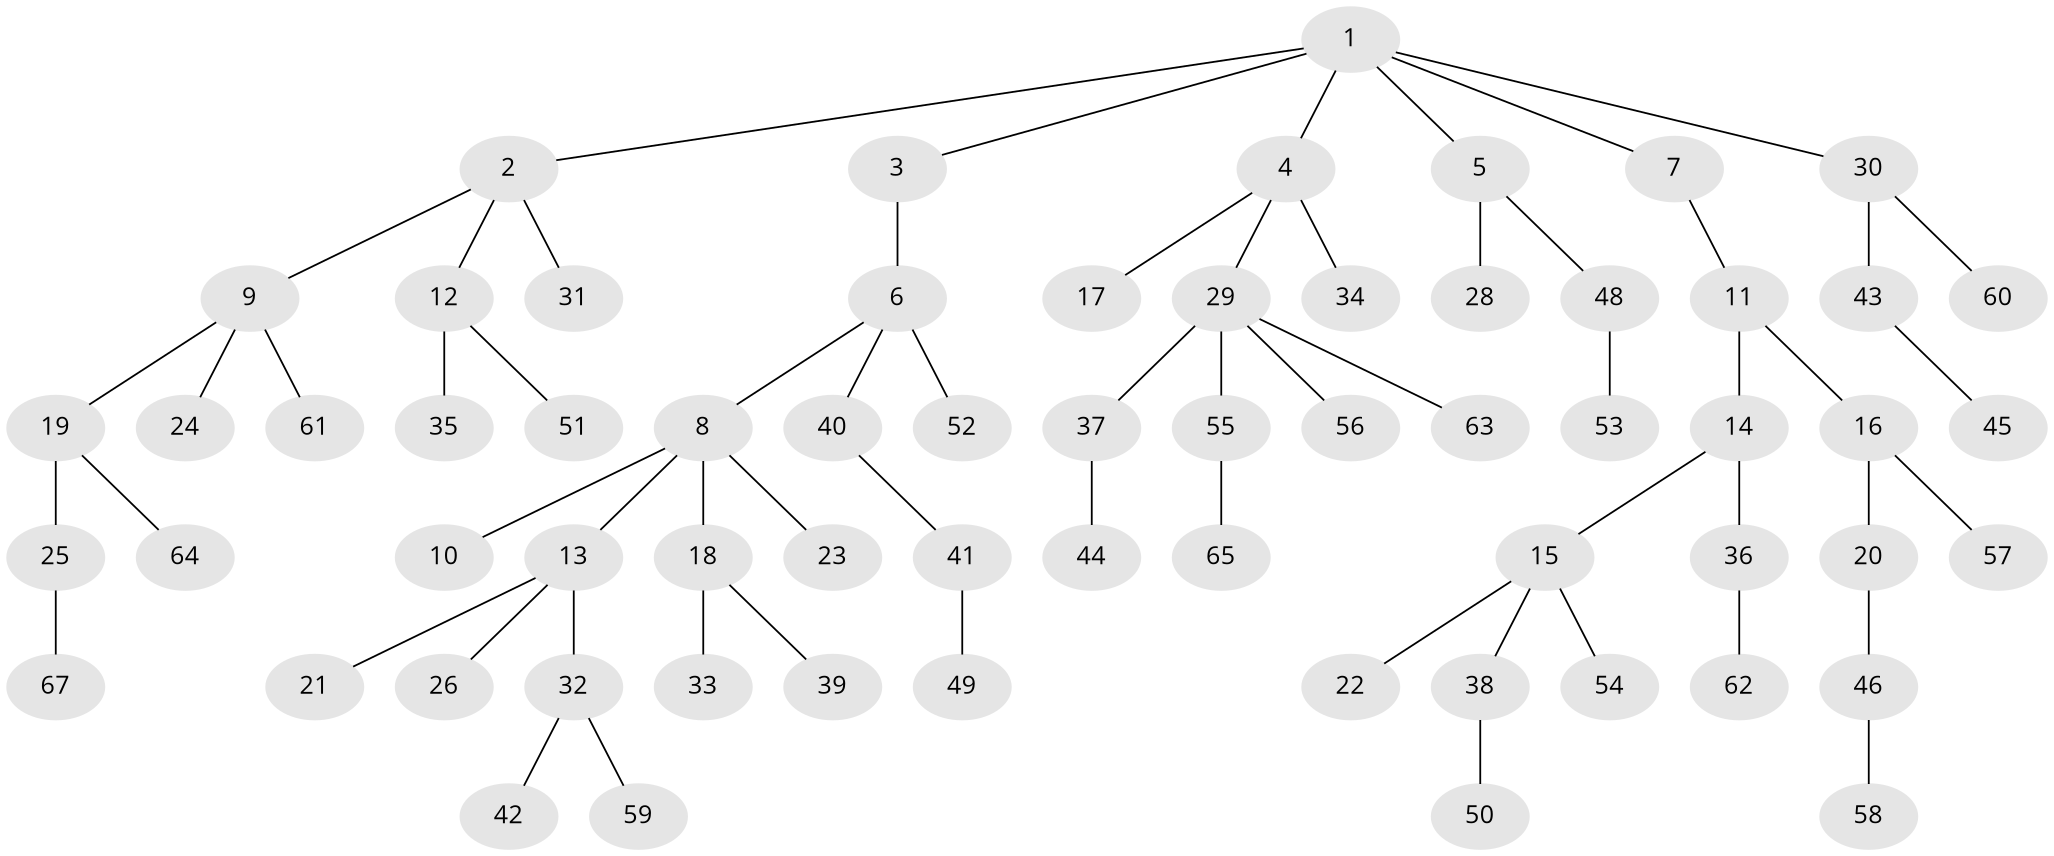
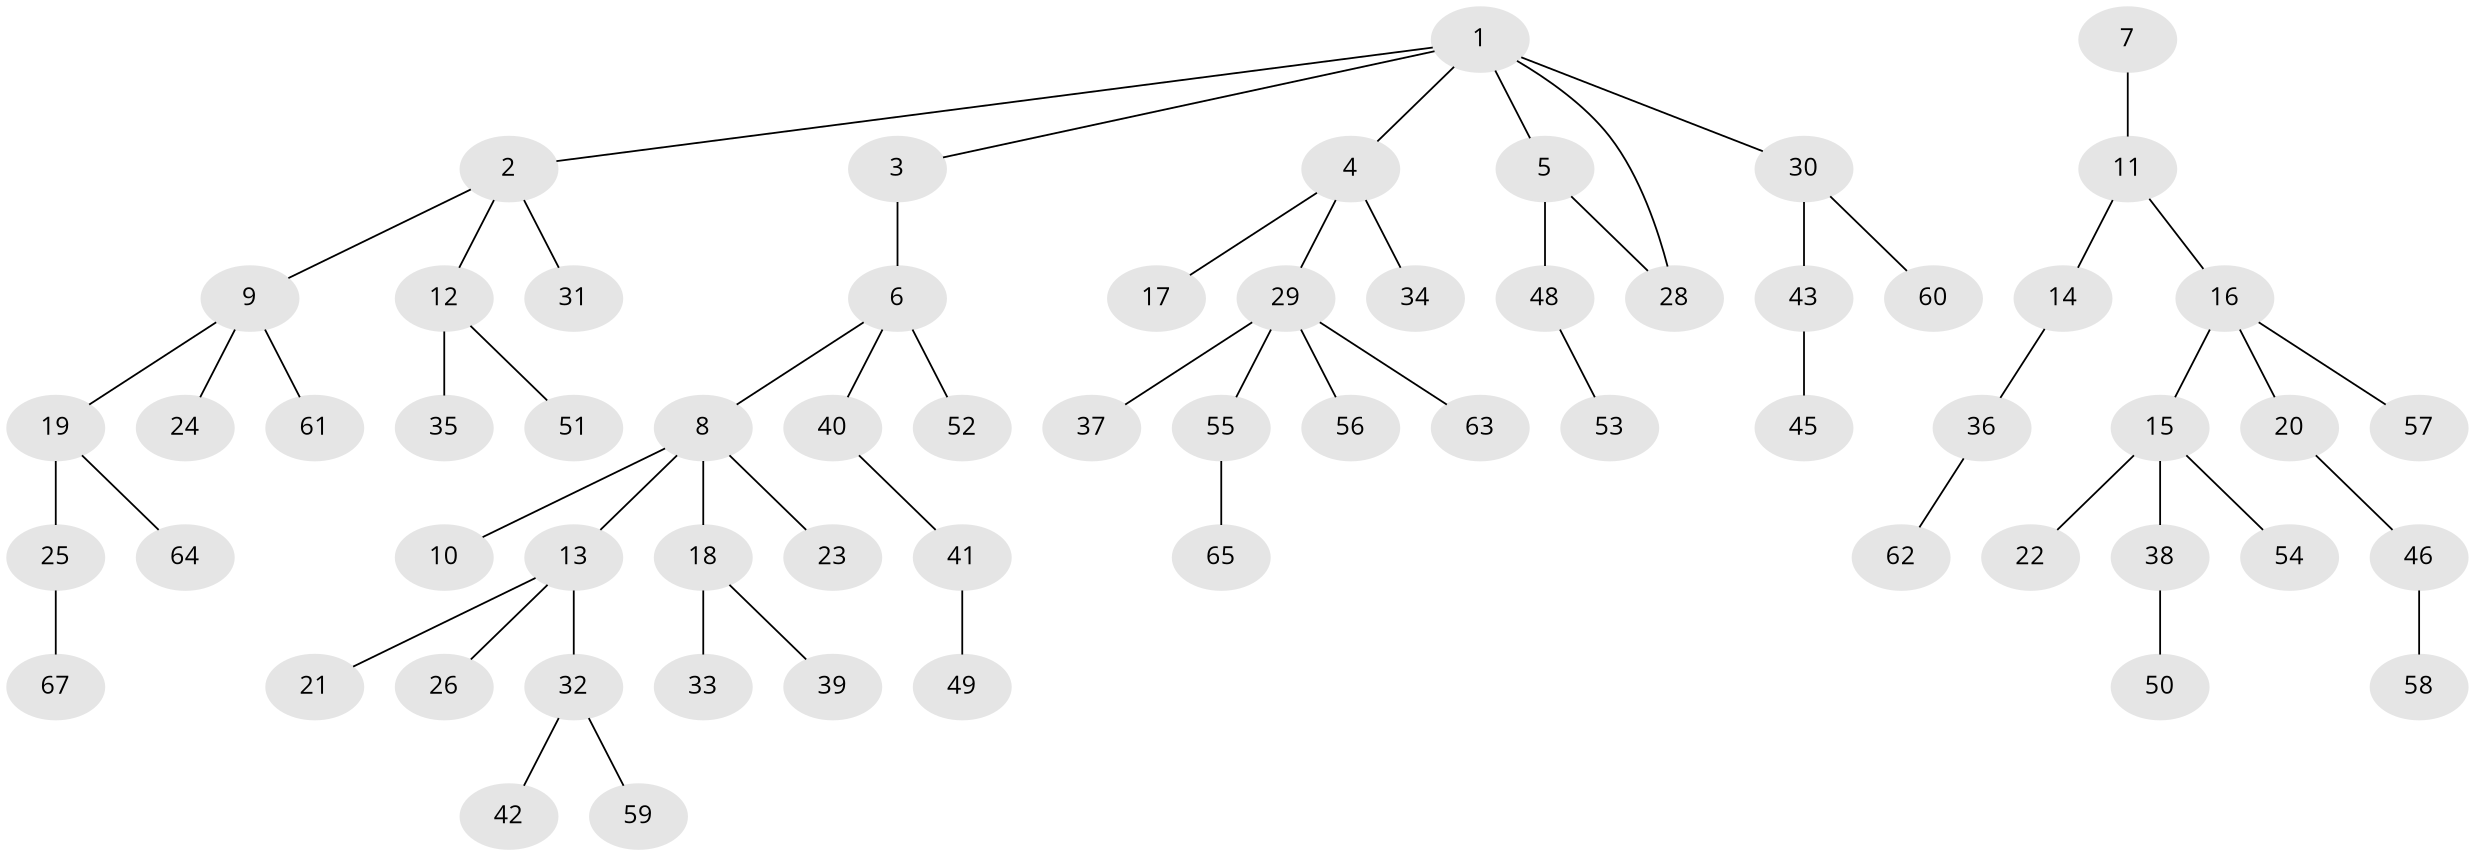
edge "1" -- "7": now "1" -- "28"
edge "14" -- "15": now "16" -- "15"
node "44": removed
